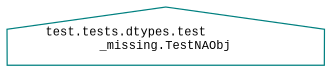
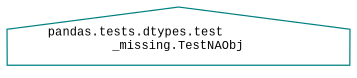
node "test.tests.dtypes.test _missing.TestNAObj": label "test.tests.dtypes.test _missing.TestNAObj" -> "pandas.tests.dtypes.test _missing.TestNAObj"
